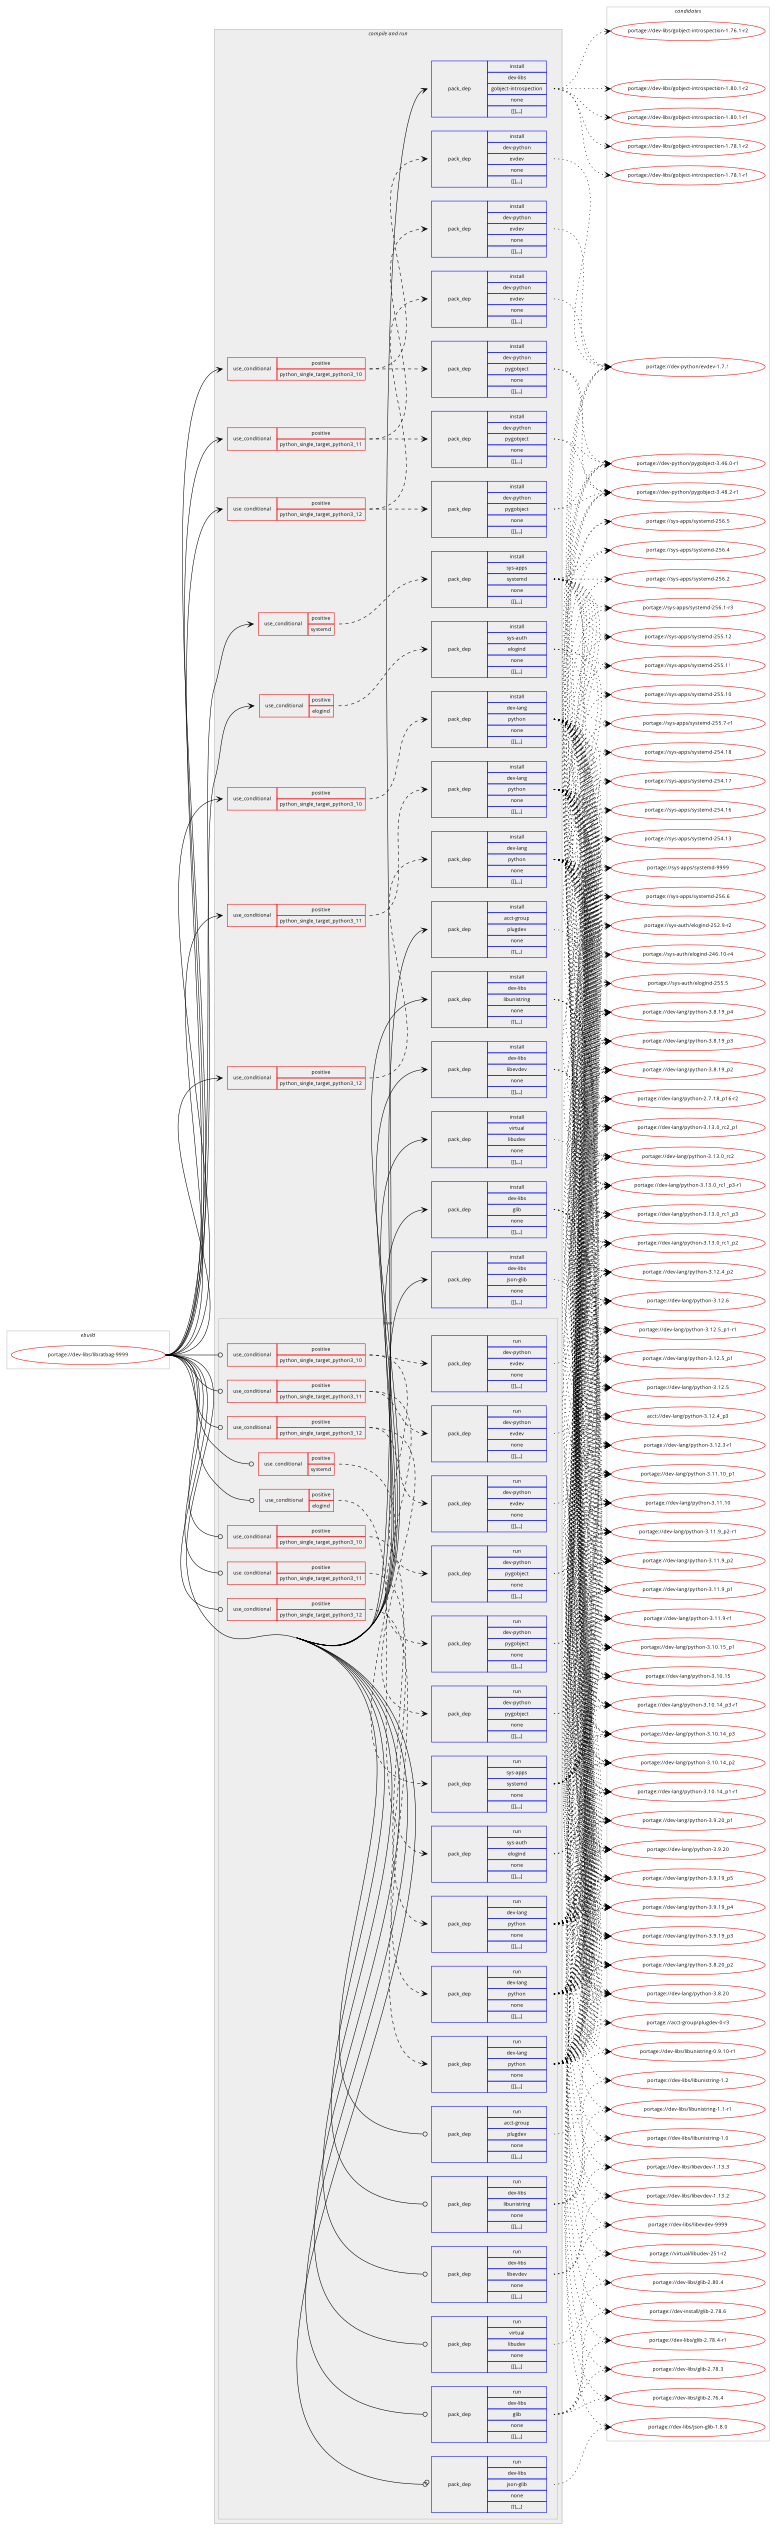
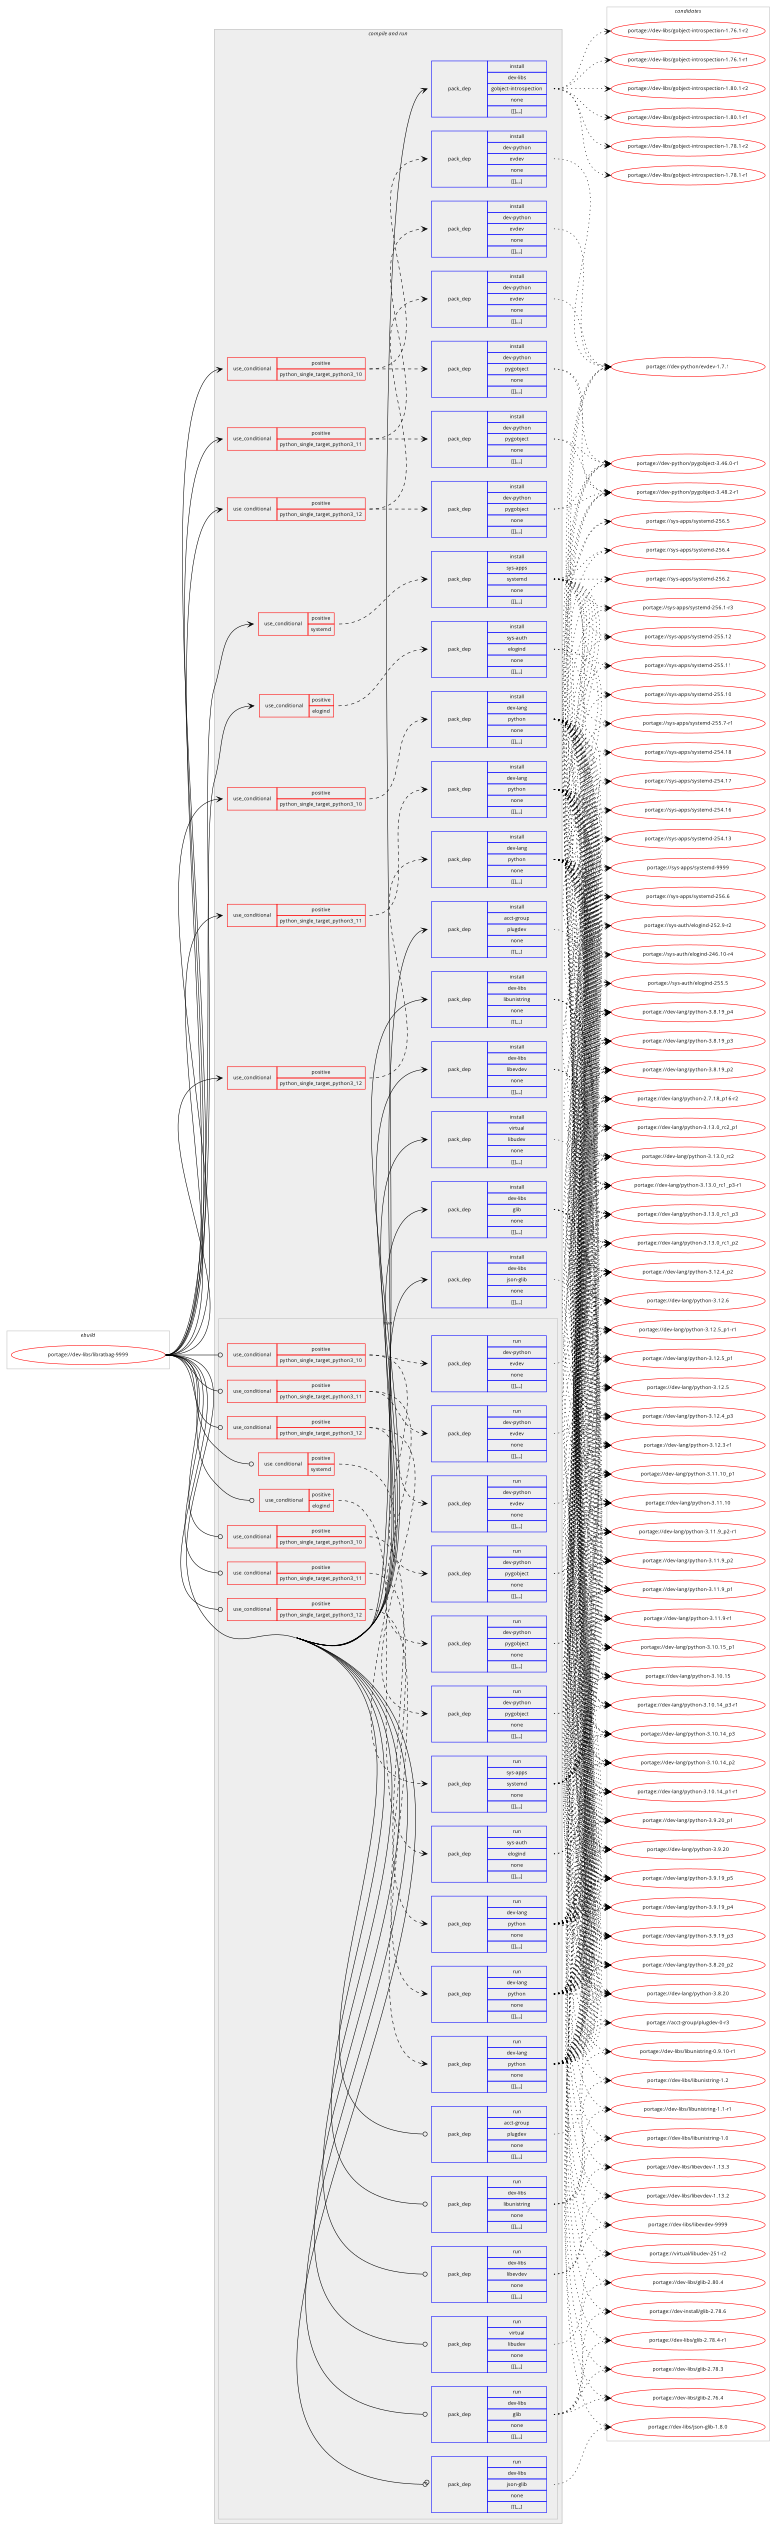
node "portage://dev-libs/gobject-introspection-1.76.1-r1": added
node "acct://dev-lang/python-3.12.4_p3": label "acct://dev-lang/python-3.12.4_p3" -> "portage://dev-lang/python-3.12.4_p3"
